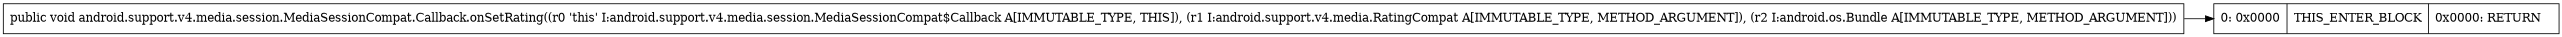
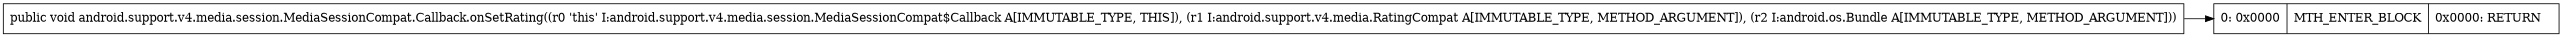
node "0: 0x0000": text "THIS_ENTER_BLOCK" -> "MTH_ENTER_BLOCK"
